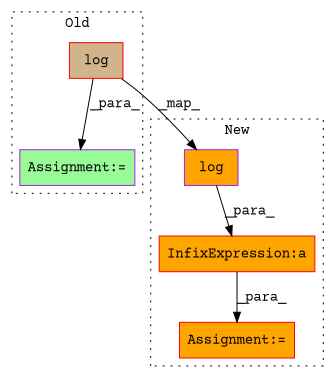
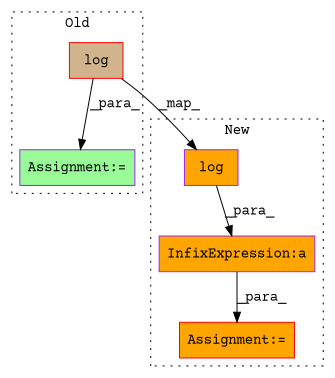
node "InfixExpression:a": color red -> purple
